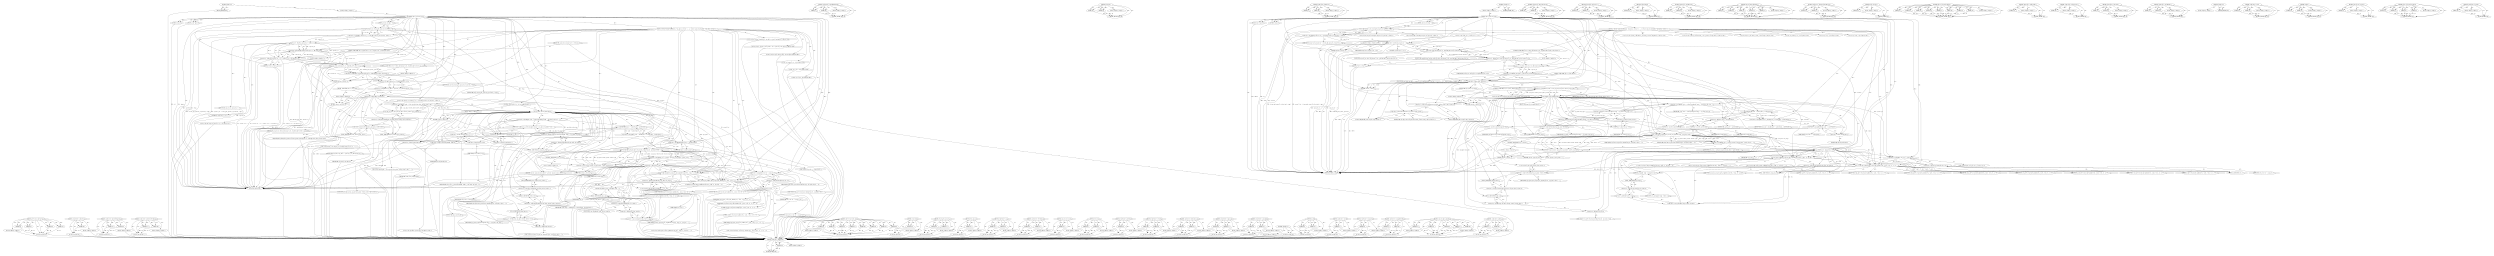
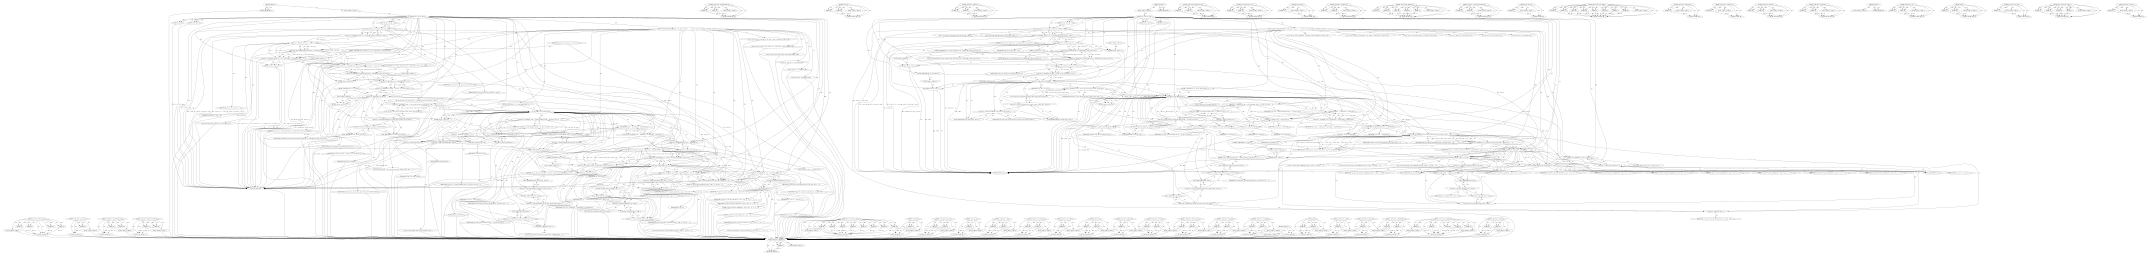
node "(CONTROL_STRUCTURE,IF,if (syscall_nr < 0))": removed
